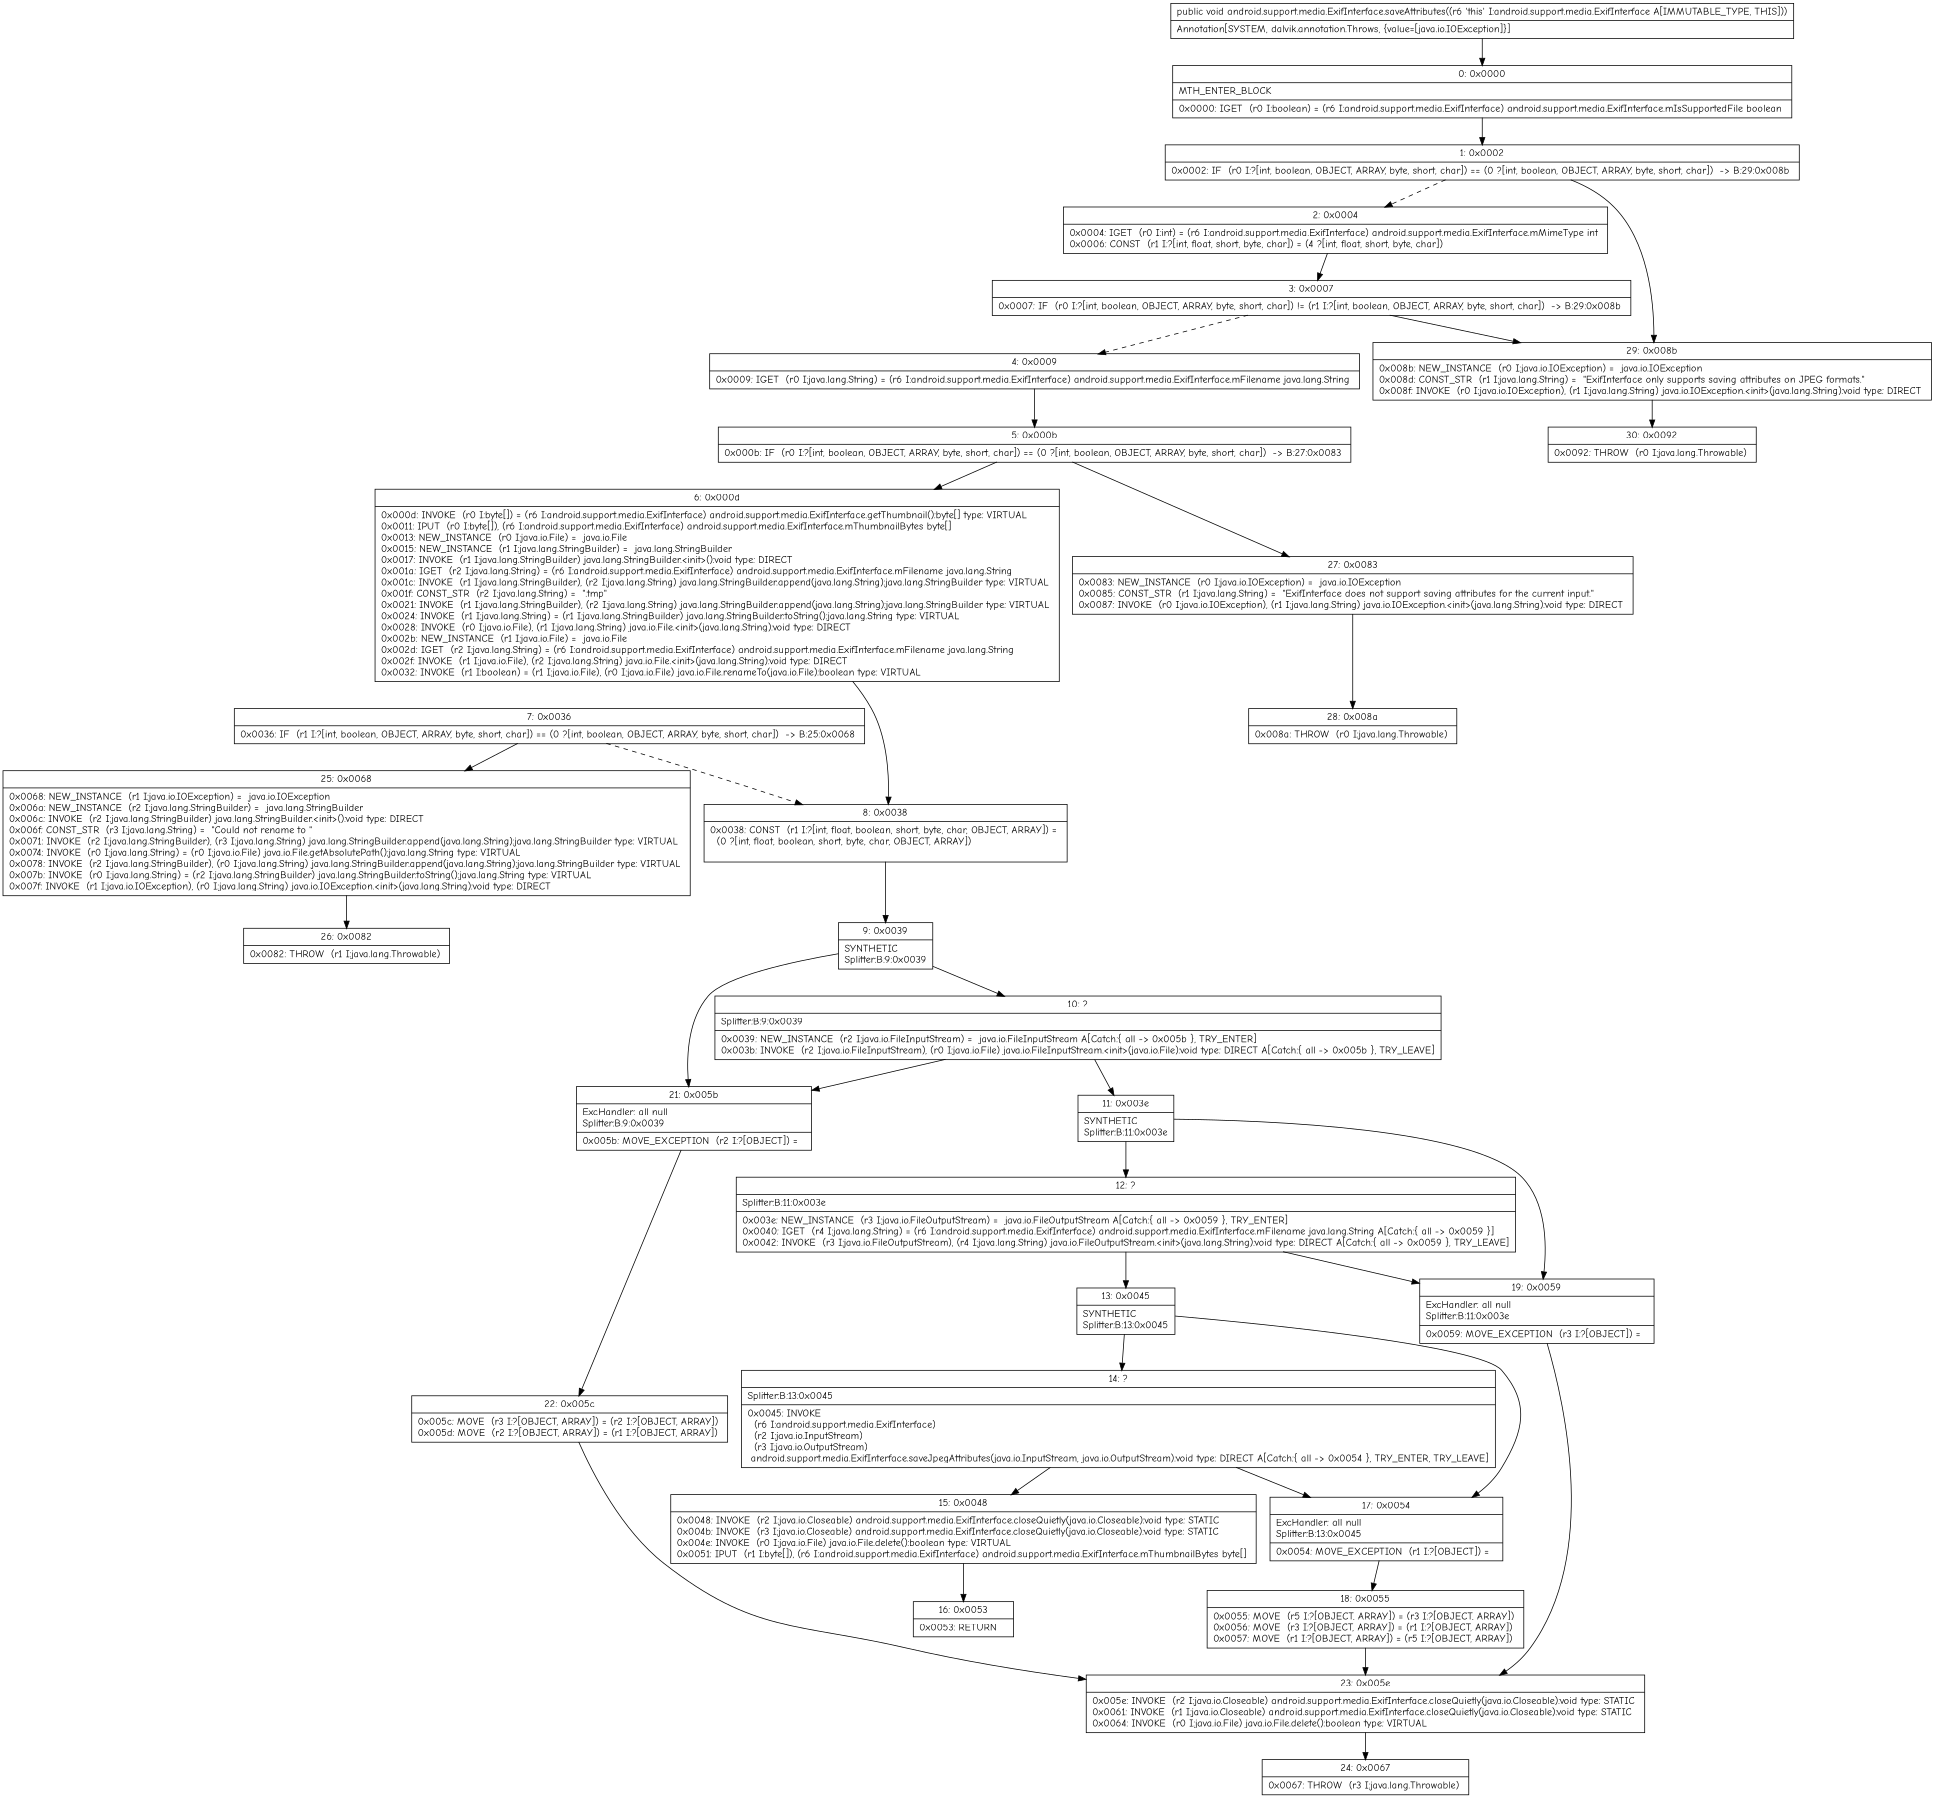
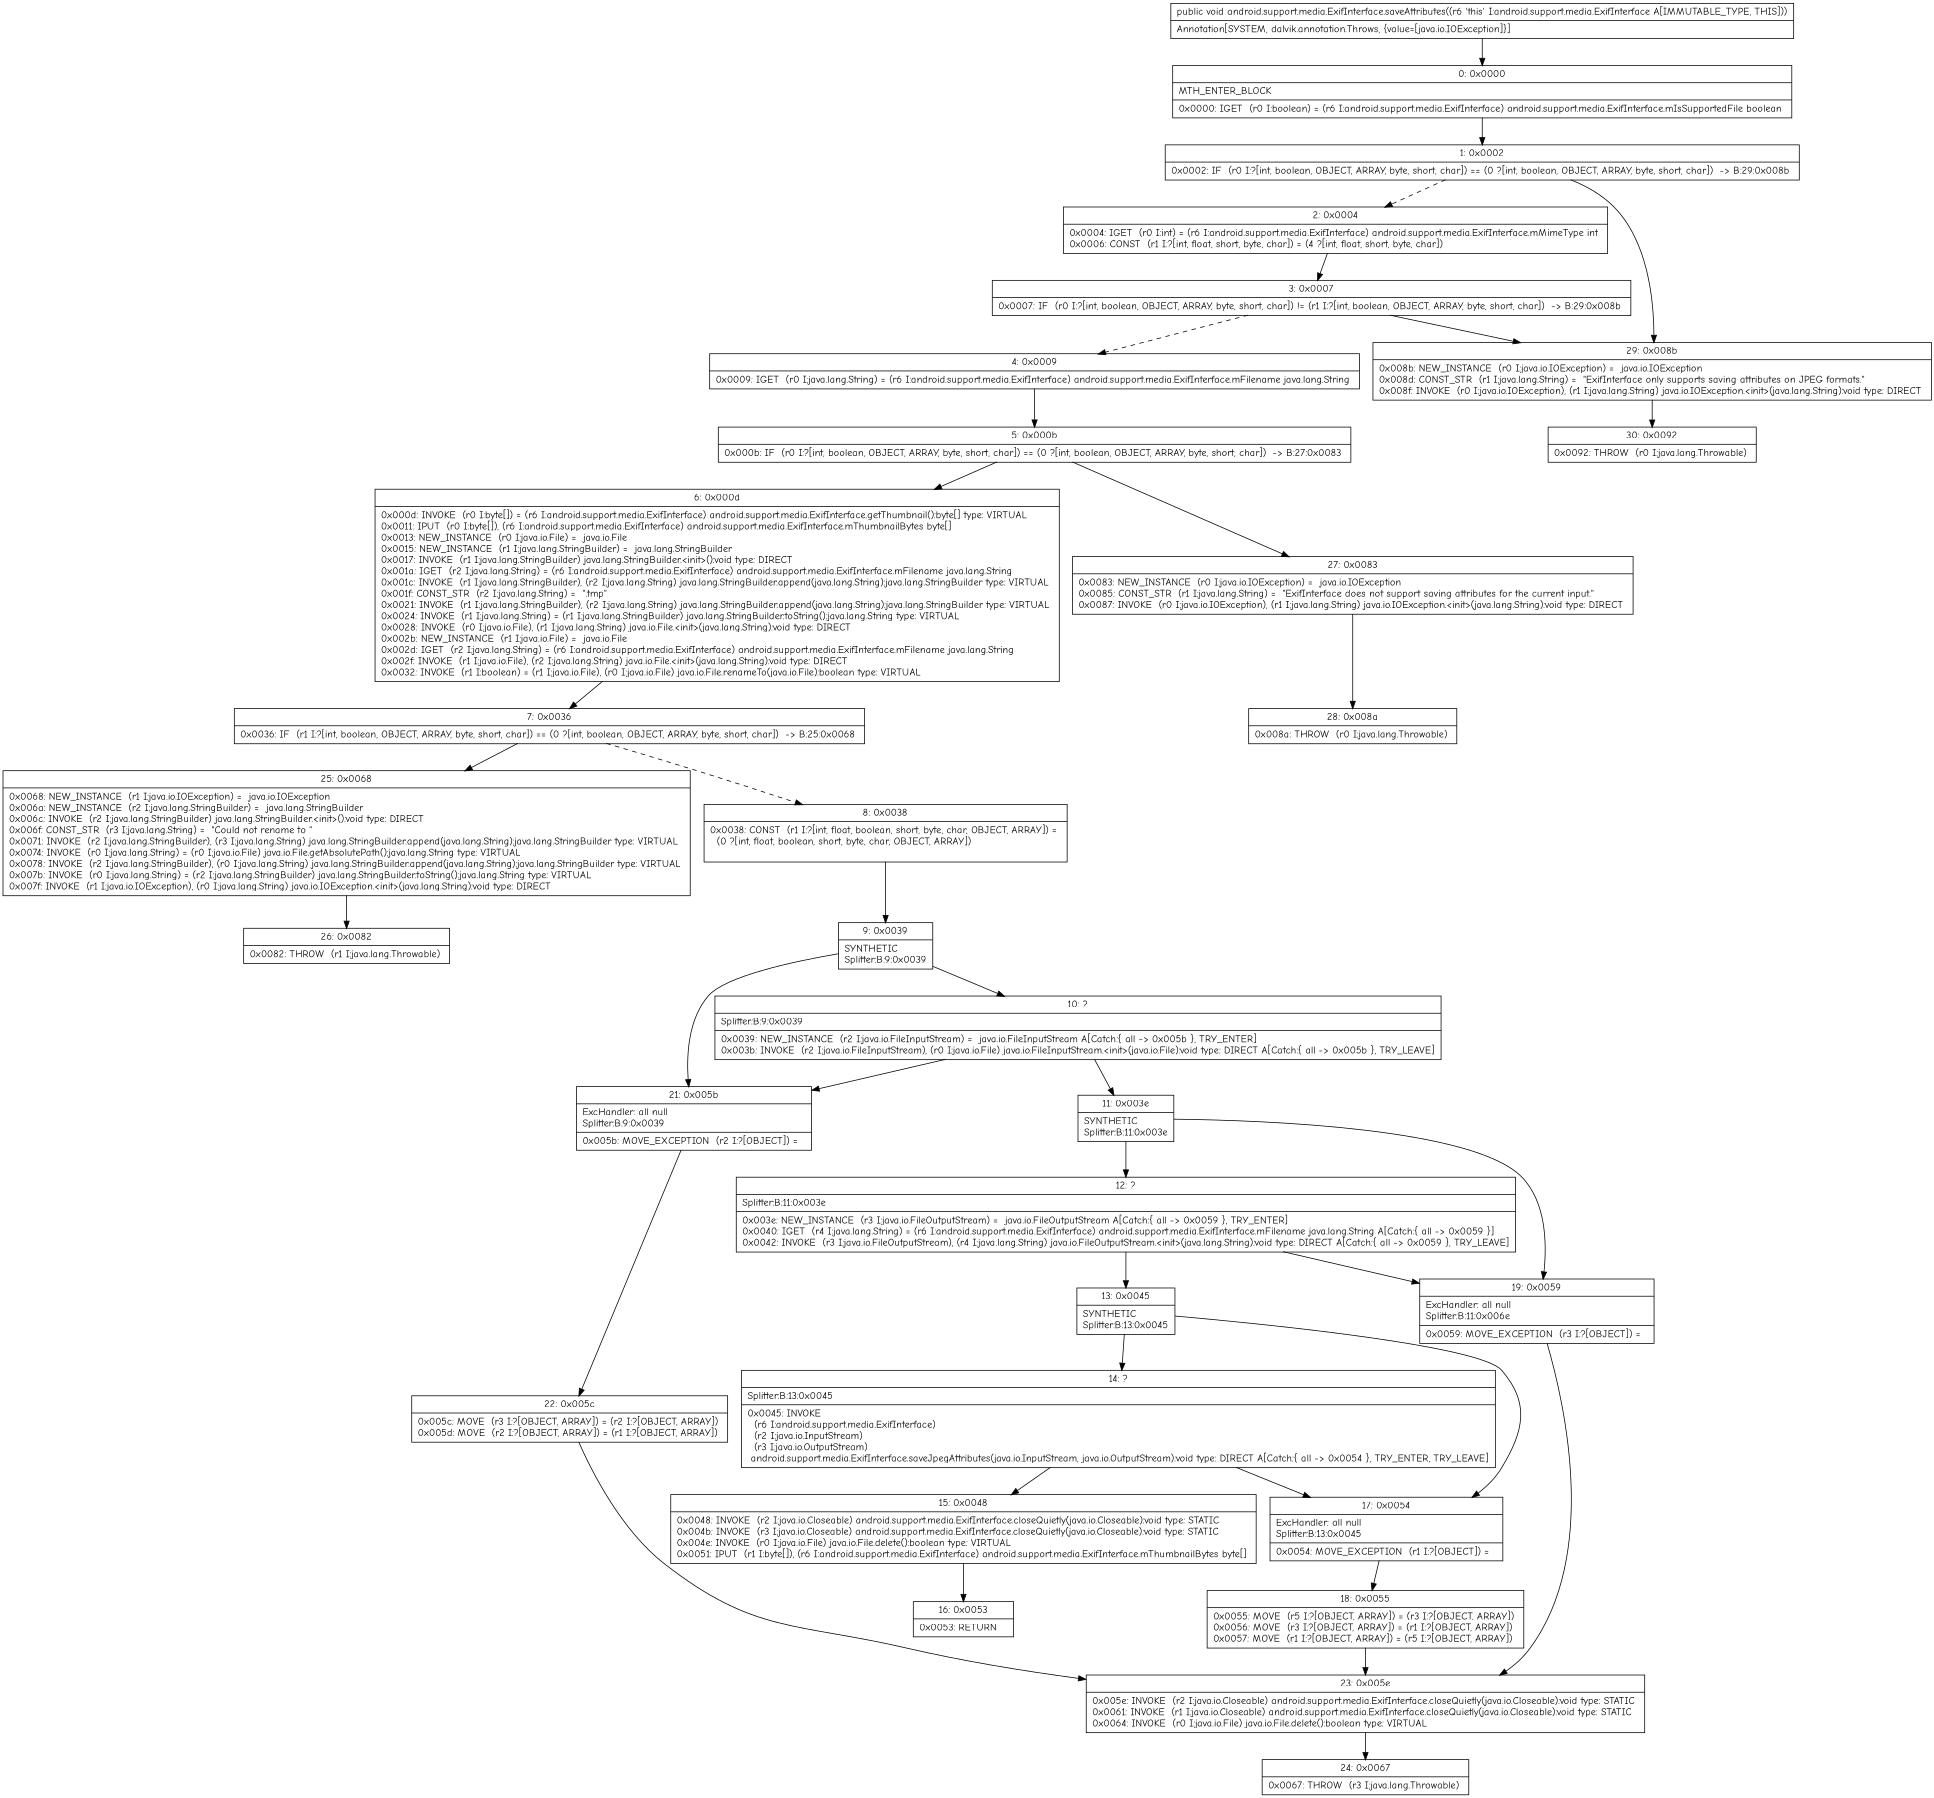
edge "6: 0x000d" -> "8: 0x0038": now "6: 0x000d" -> "7: 0x0036"
node "19: 0x0059": text "Splitter:B:11:0x003e" -> "Splitter:B:11:0x006e"
